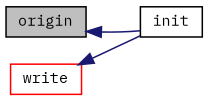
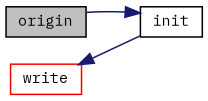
edge "init" -> "origin": reversed
